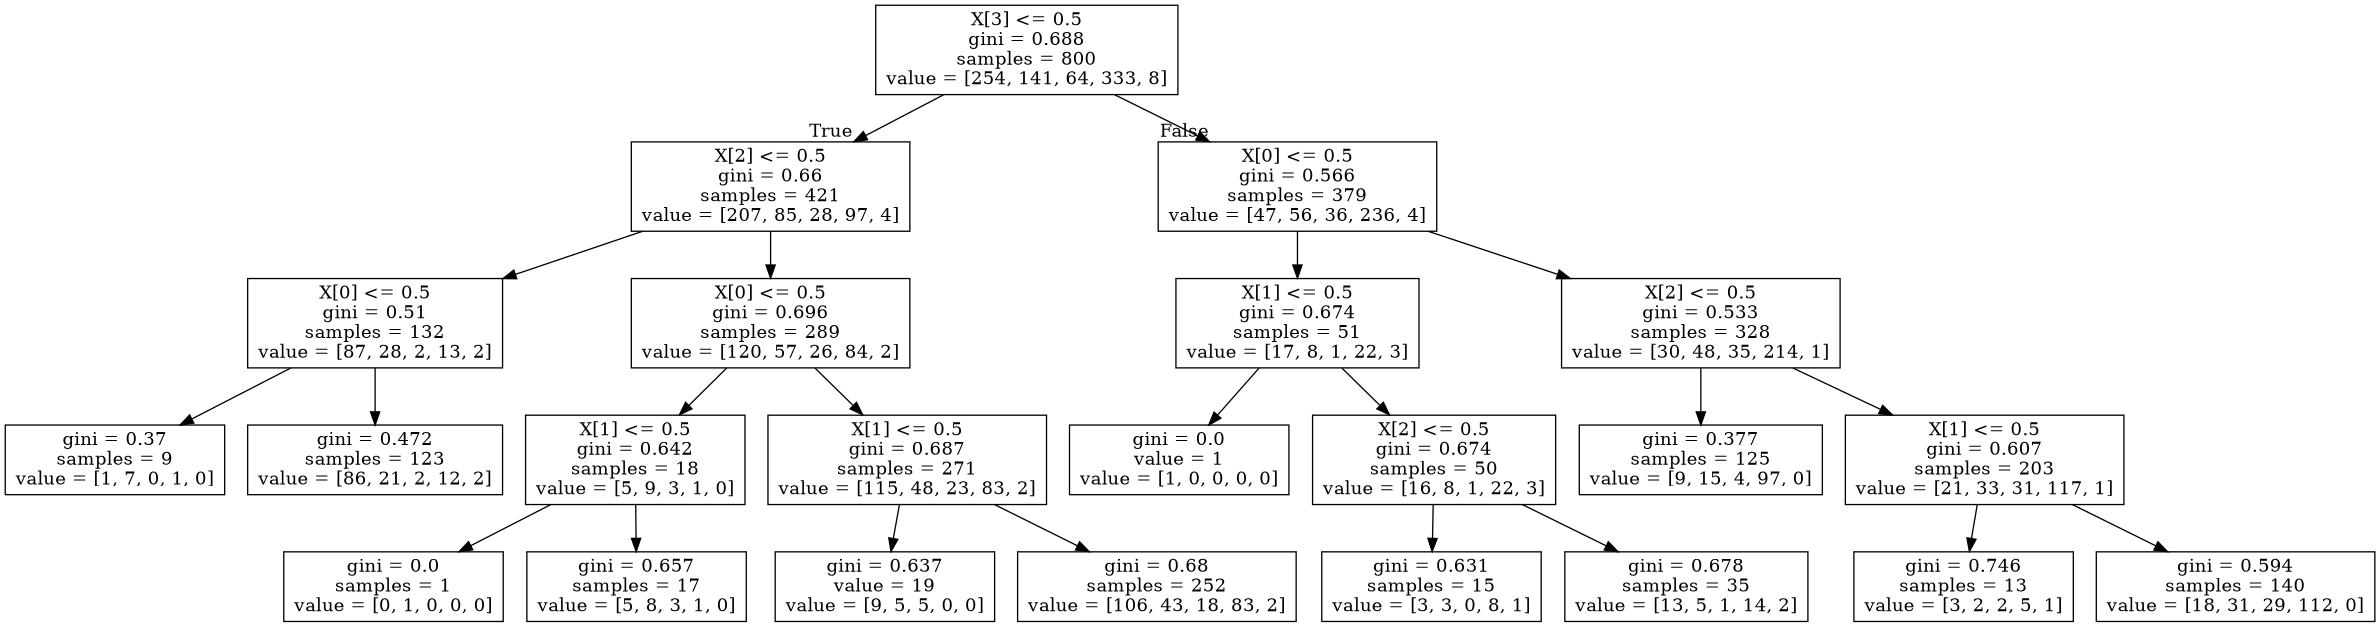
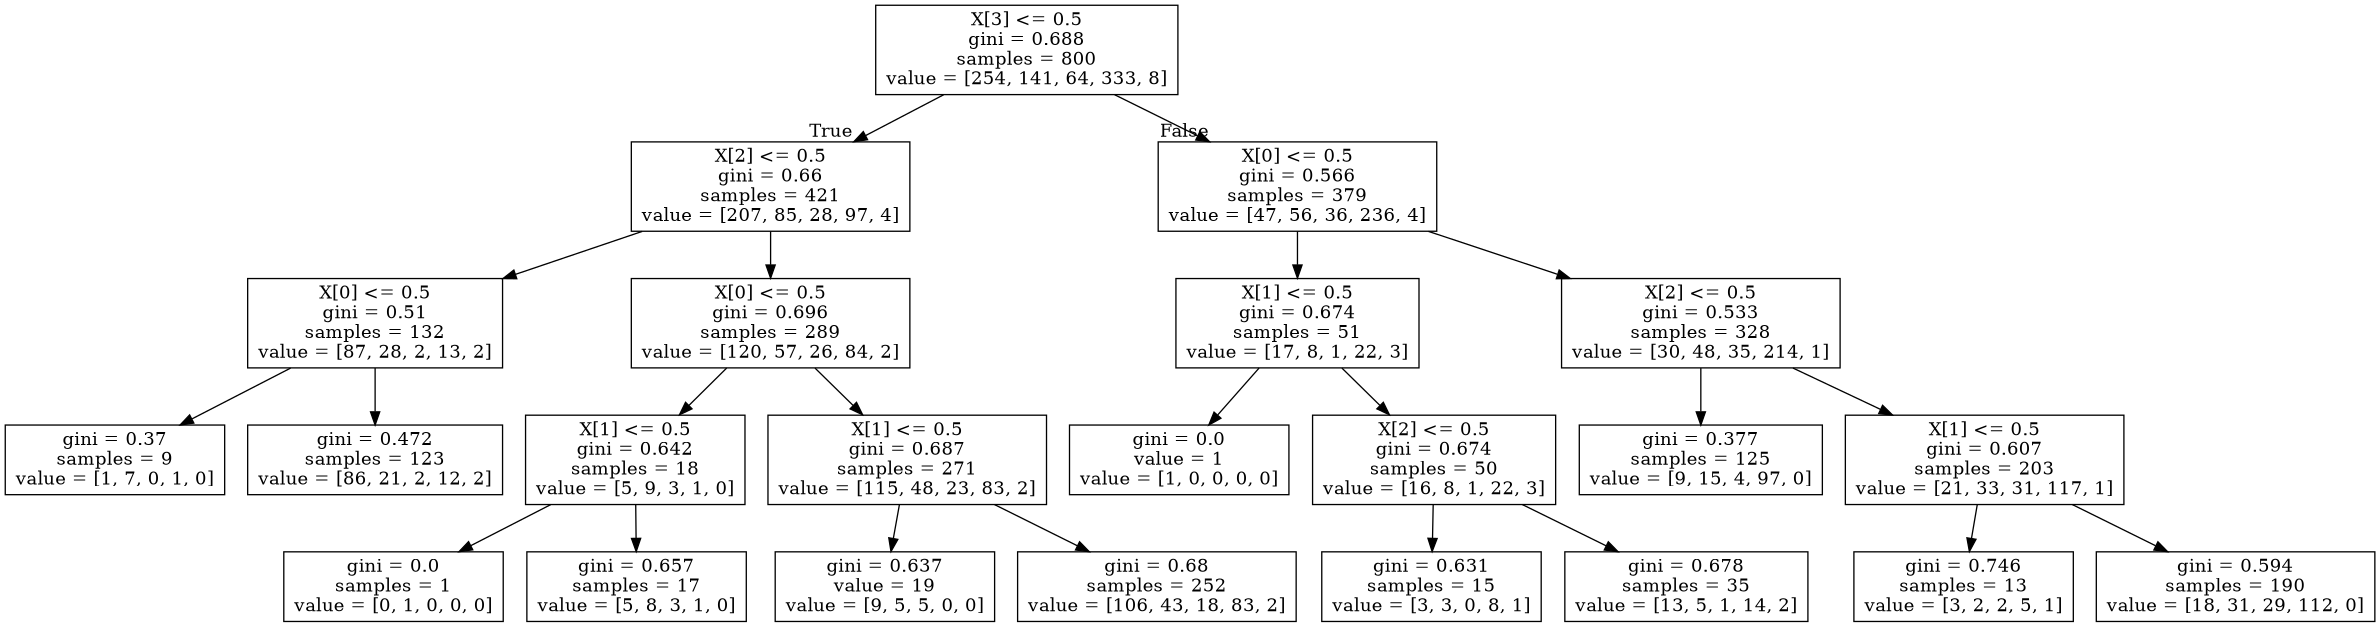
node "gini = 0.594 samples = 140 value = [18, 31, 29, 112, 0]": label "gini = 0.594 samples = 140 value = [18, 31, 29, 112, 0]" -> "gini = 0.594 samples = 190 value = [18, 31, 29, 112, 0]"
